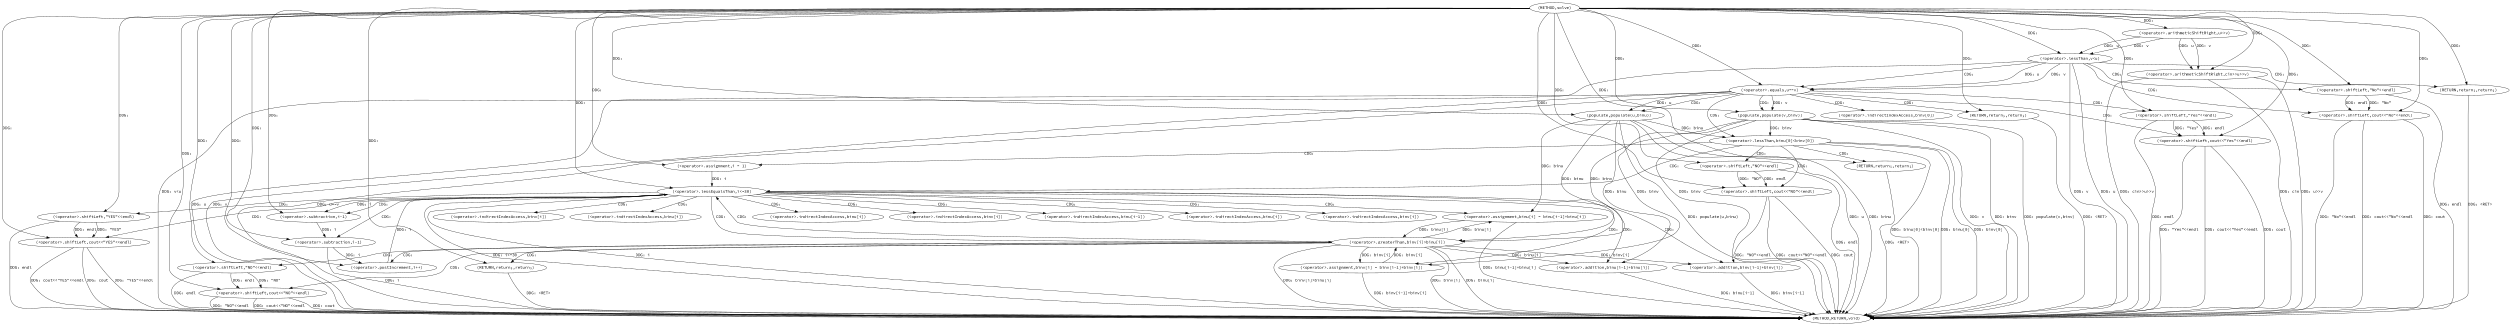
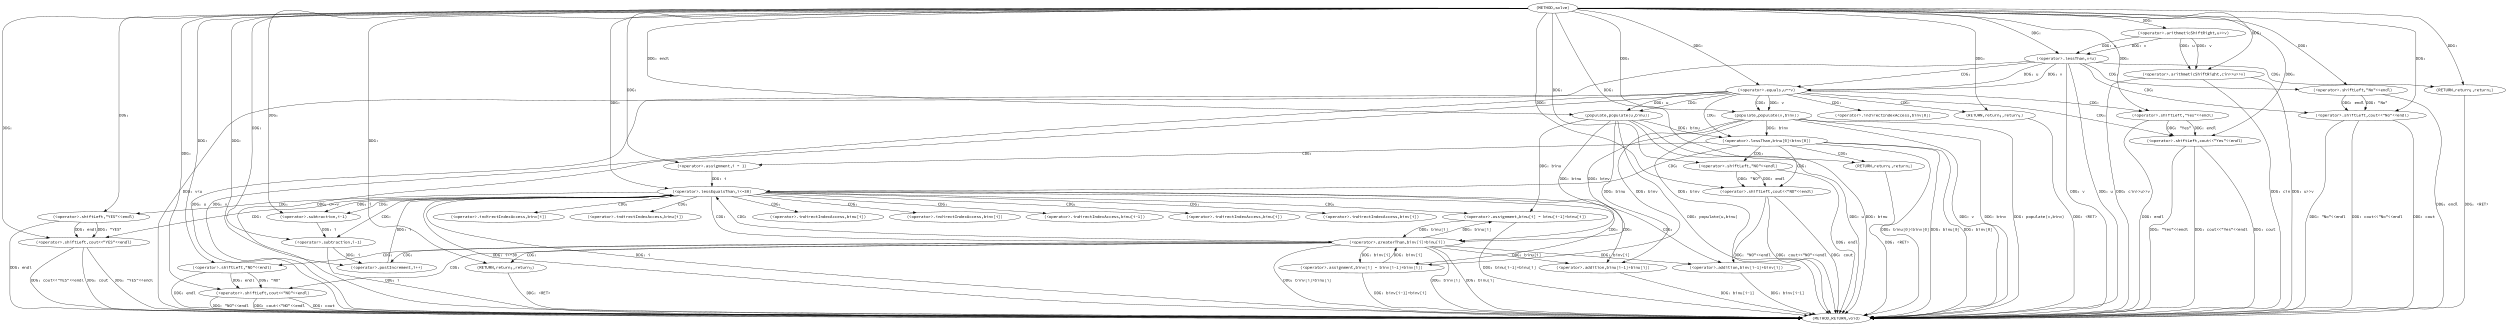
edge "(METHOD,solve)" -> "(populate,populate(u,binu))": label "DDG: " -> "DDG: endl"
